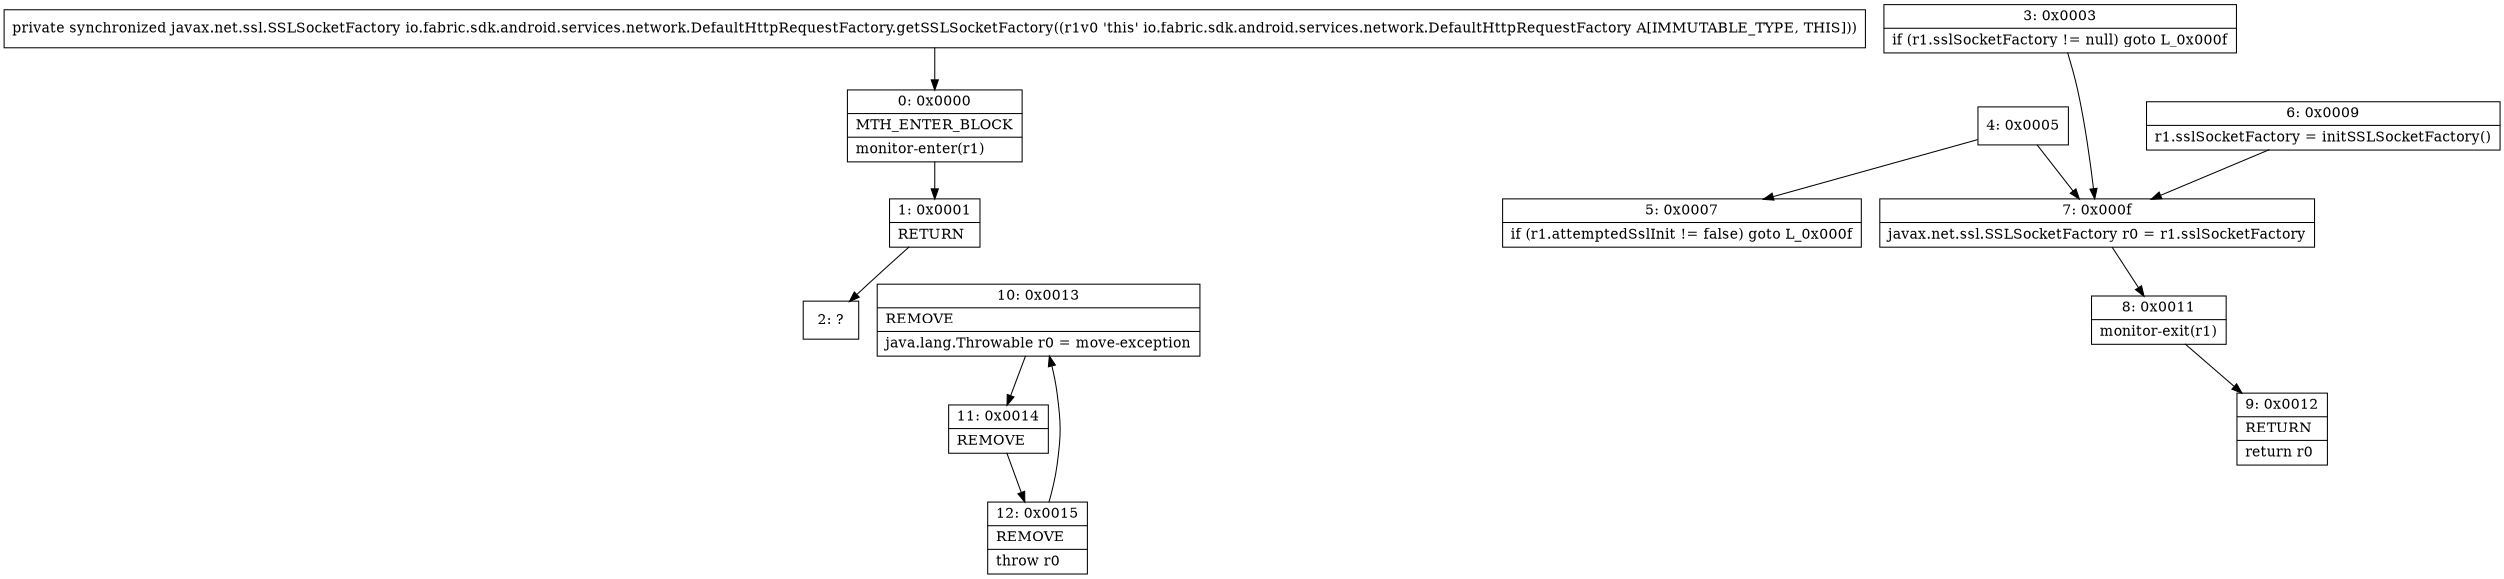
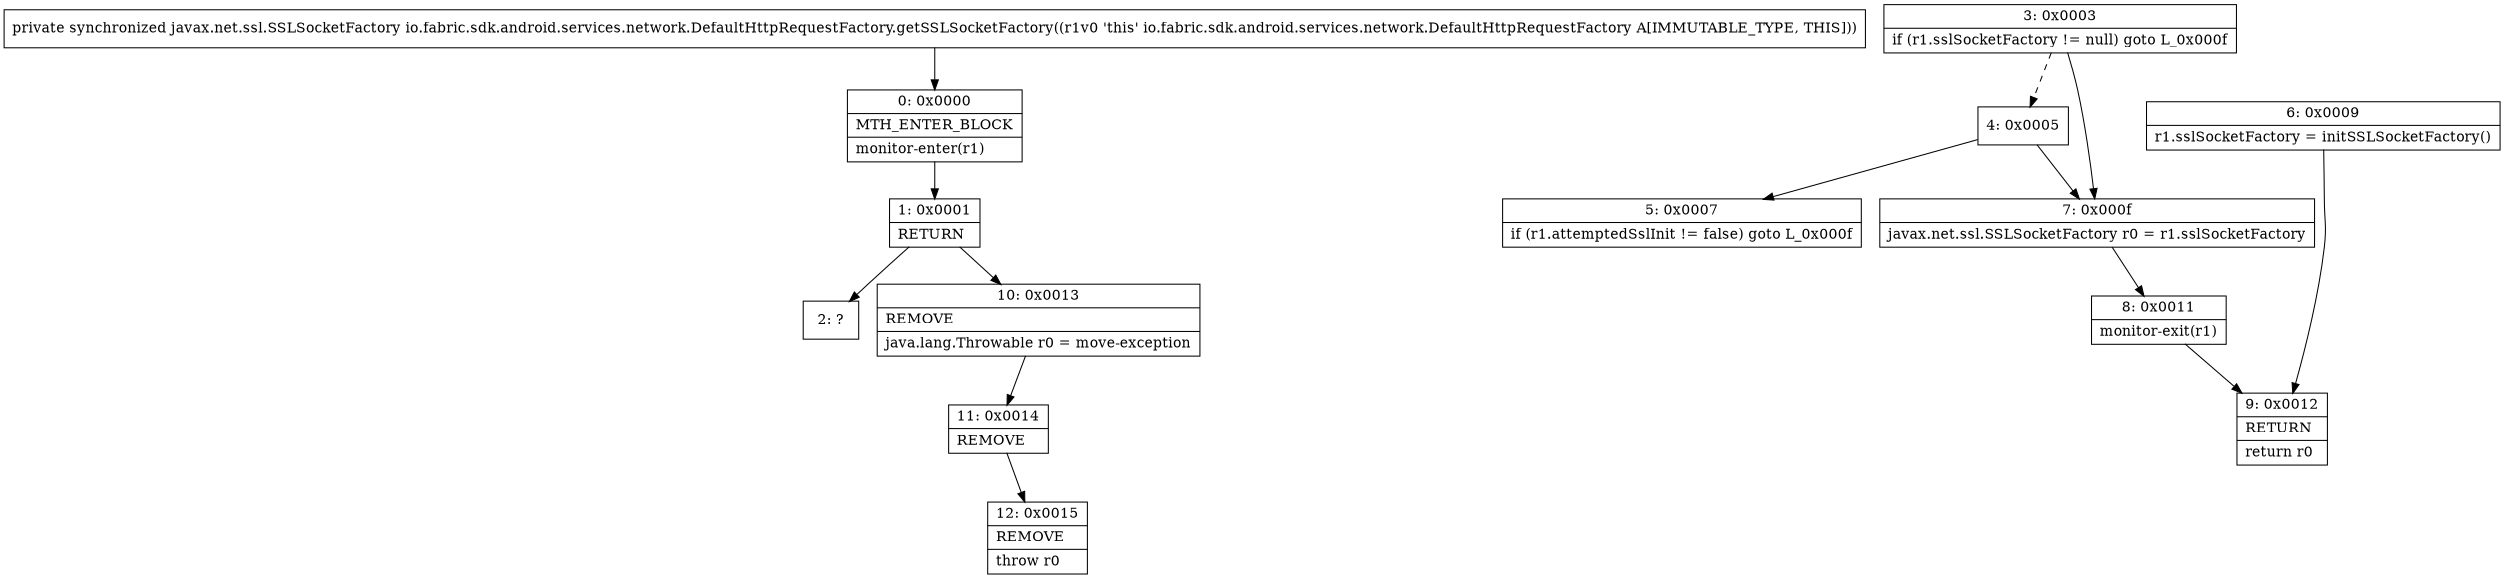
edge "3: 0x0003" -> "4: 0x0005": added
edge "6: 0x0009" -> "7: 0x000f": now "6: 0x0009" -> "9: 0x0012"
edge "12: 0x0015" -> "10: 0x0013": now "1: 0x0001" -> "10: 0x0013"
